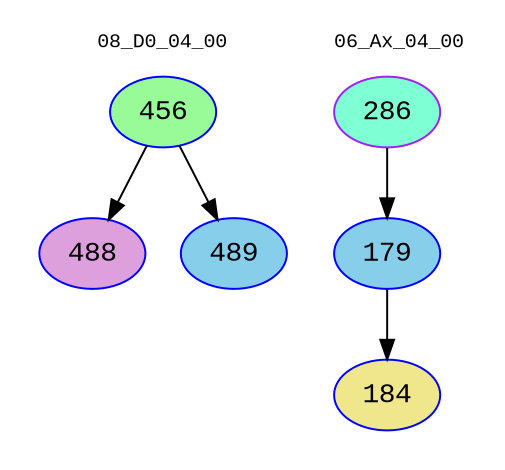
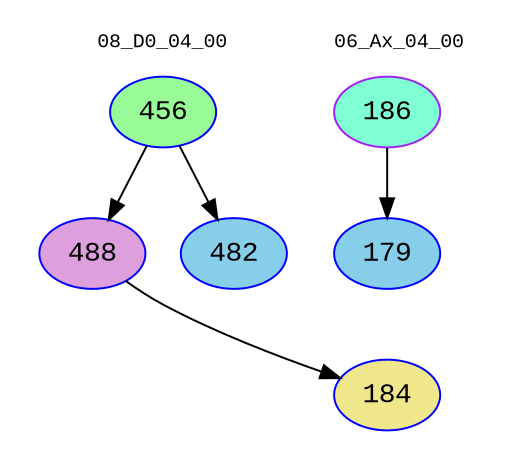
node "286": label "286" -> "186"
node "489": label "489" -> "482"
edge "179" -> "184": now "488" -> "184"
